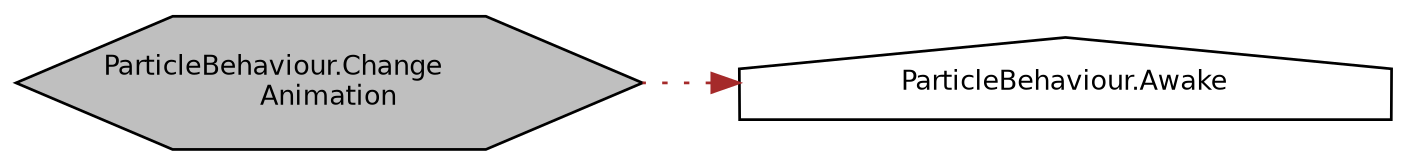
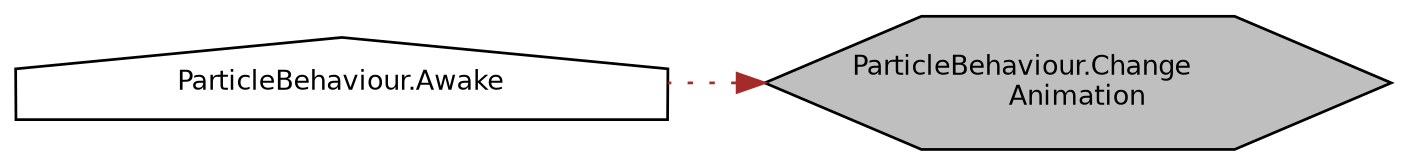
edge "ParticleBehaviour.Change Animation" -> "ParticleBehaviour.Awake": reversed
